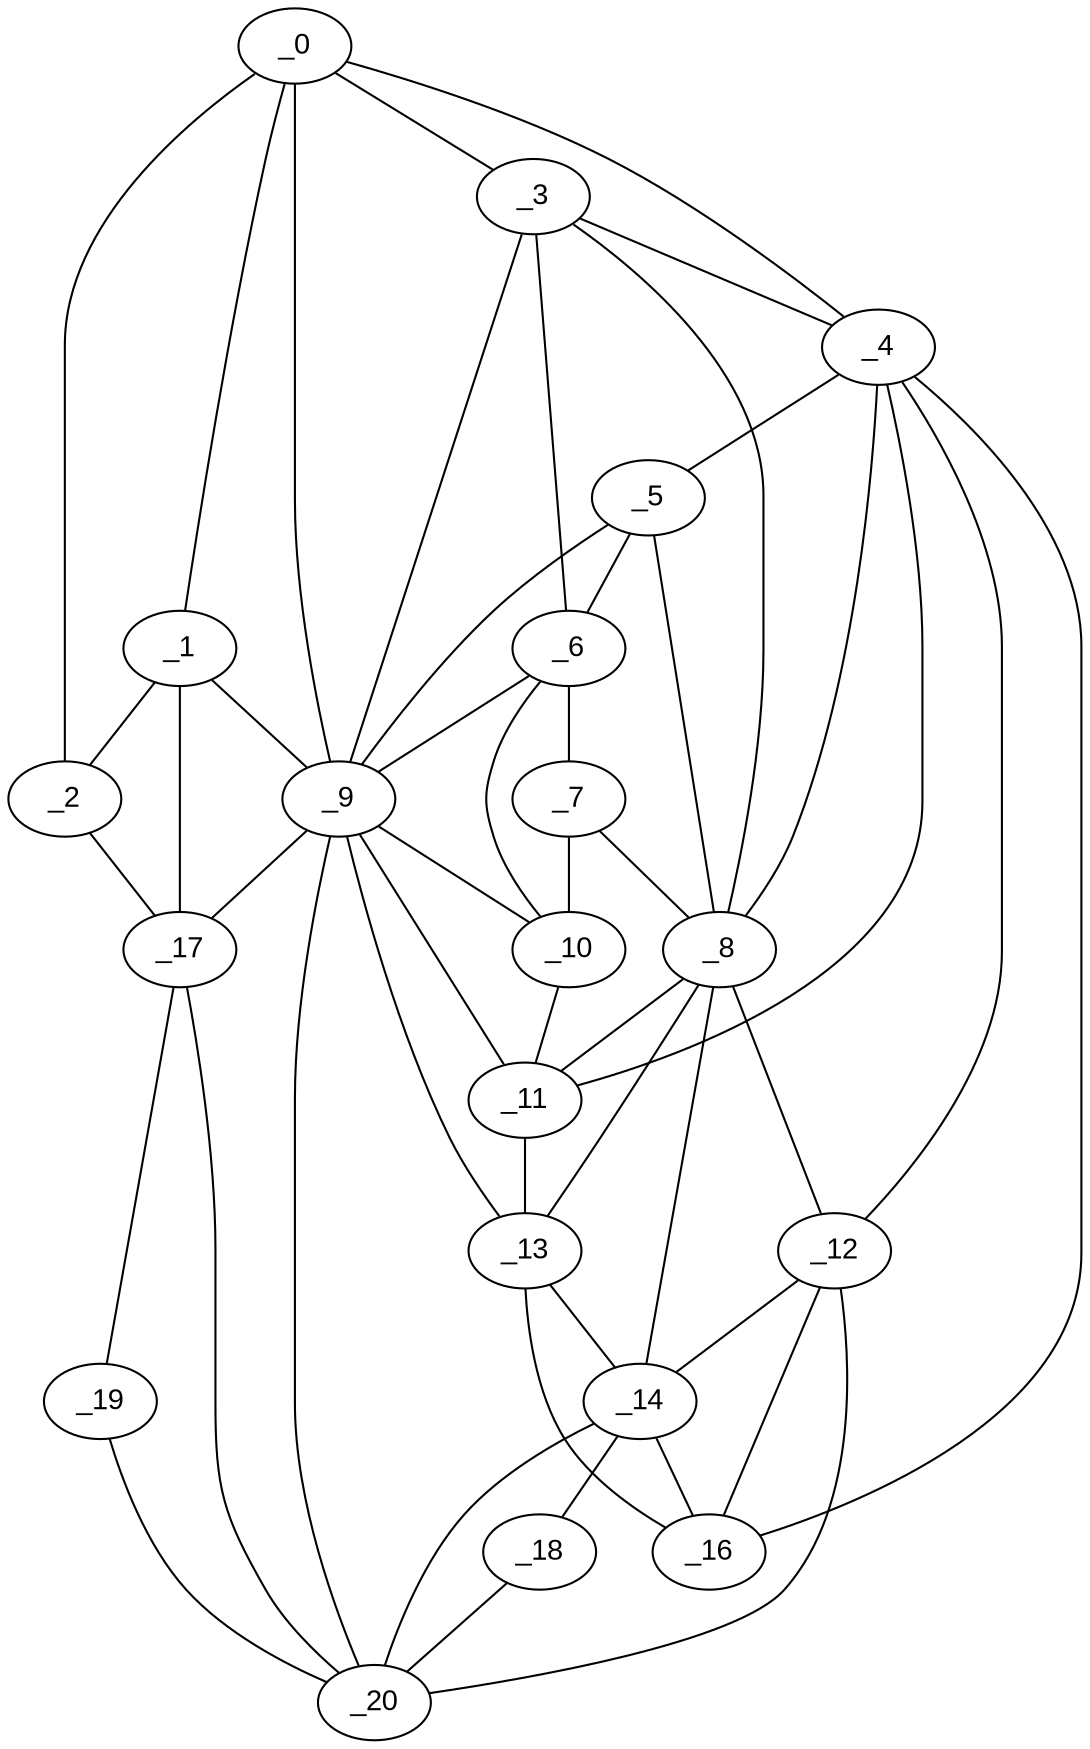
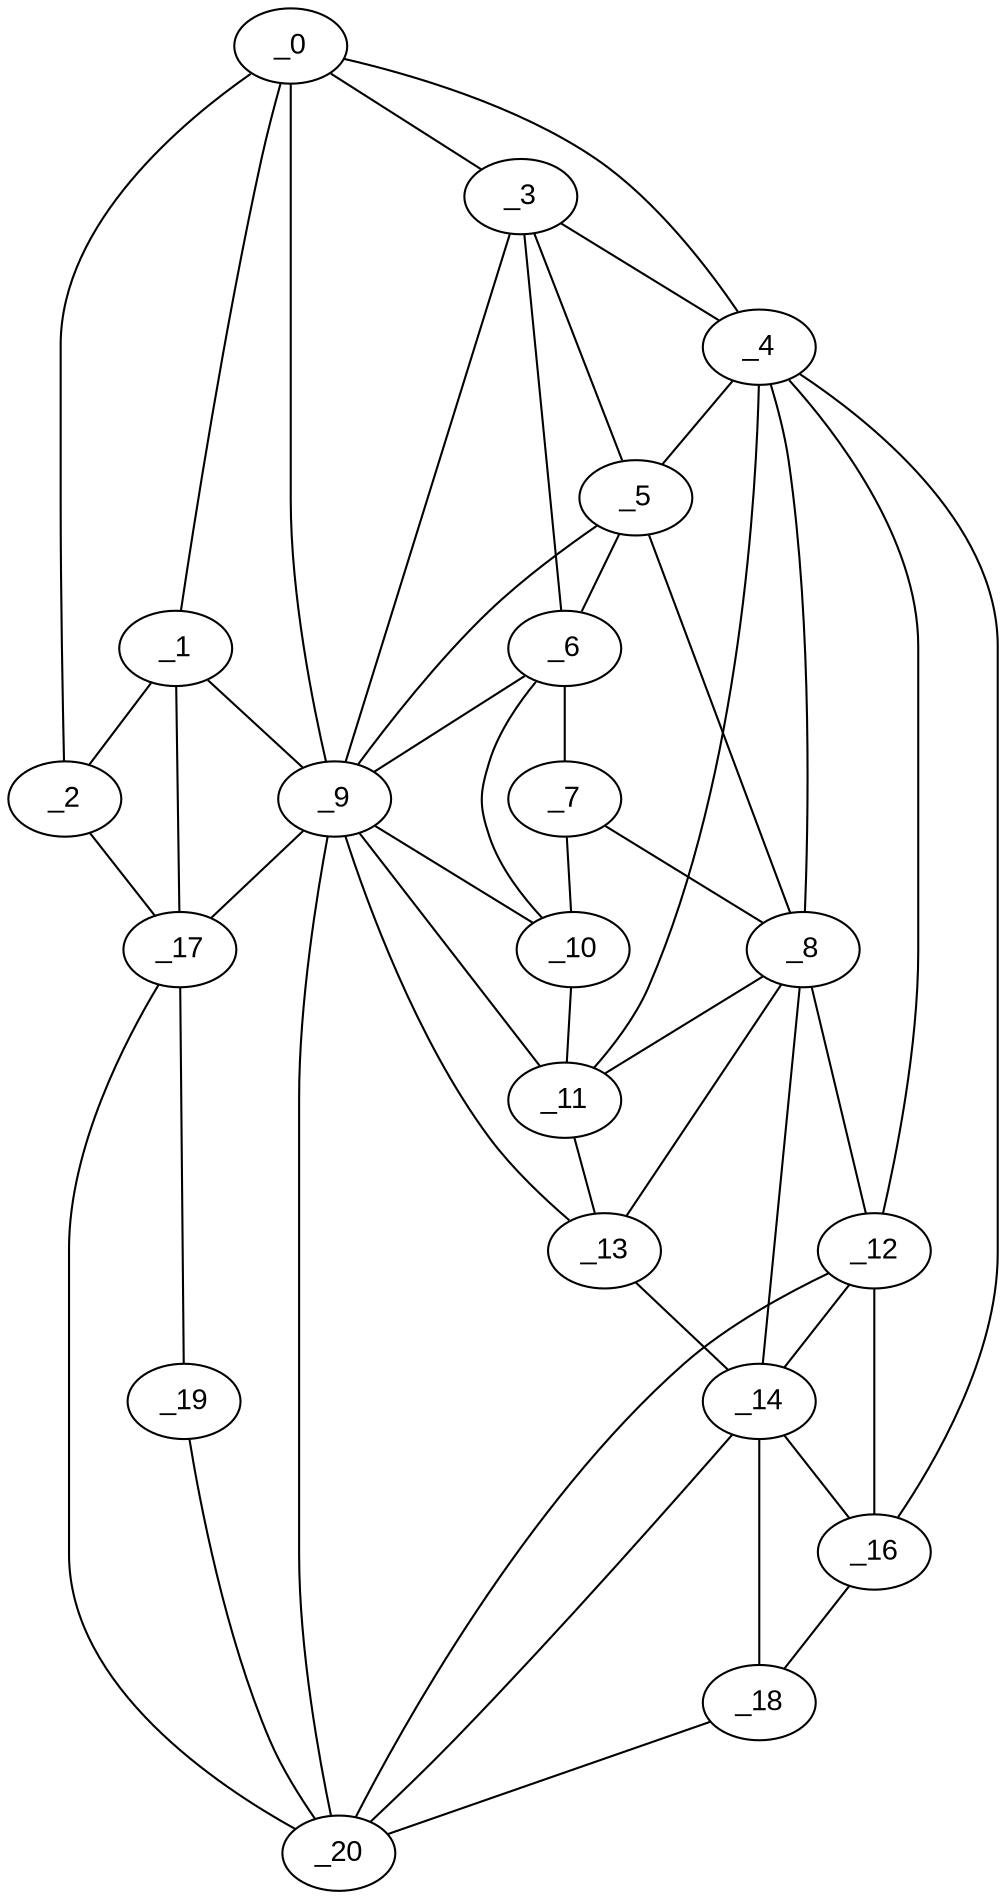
edge "_3" -- "_8": now "_3" -- "_5"
edge "_13" -- "_16": now "_18" -- "_16"
